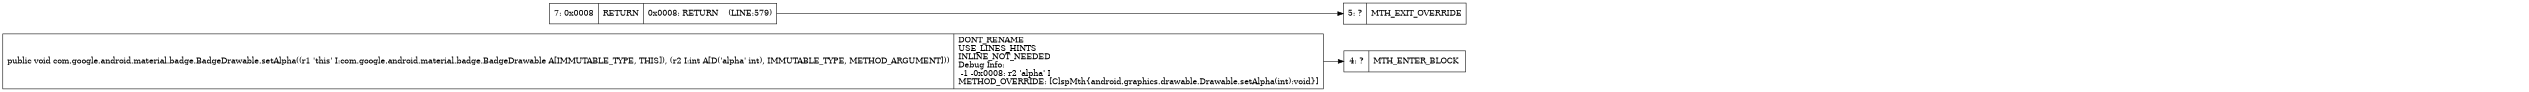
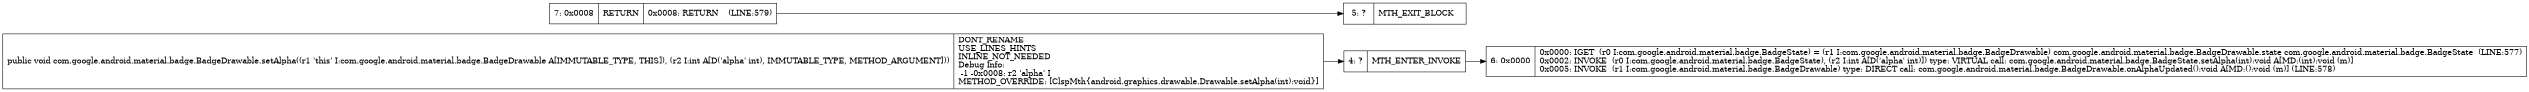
node "5: ?": text "MTH_EXIT_OVERRIDE" -> "MTH_EXIT_BLOCK"
node "4: ?": text "MTH_ENTER_BLOCK" -> "MTH_ENTER_INVOKE"
node "6: 0x0000": added
